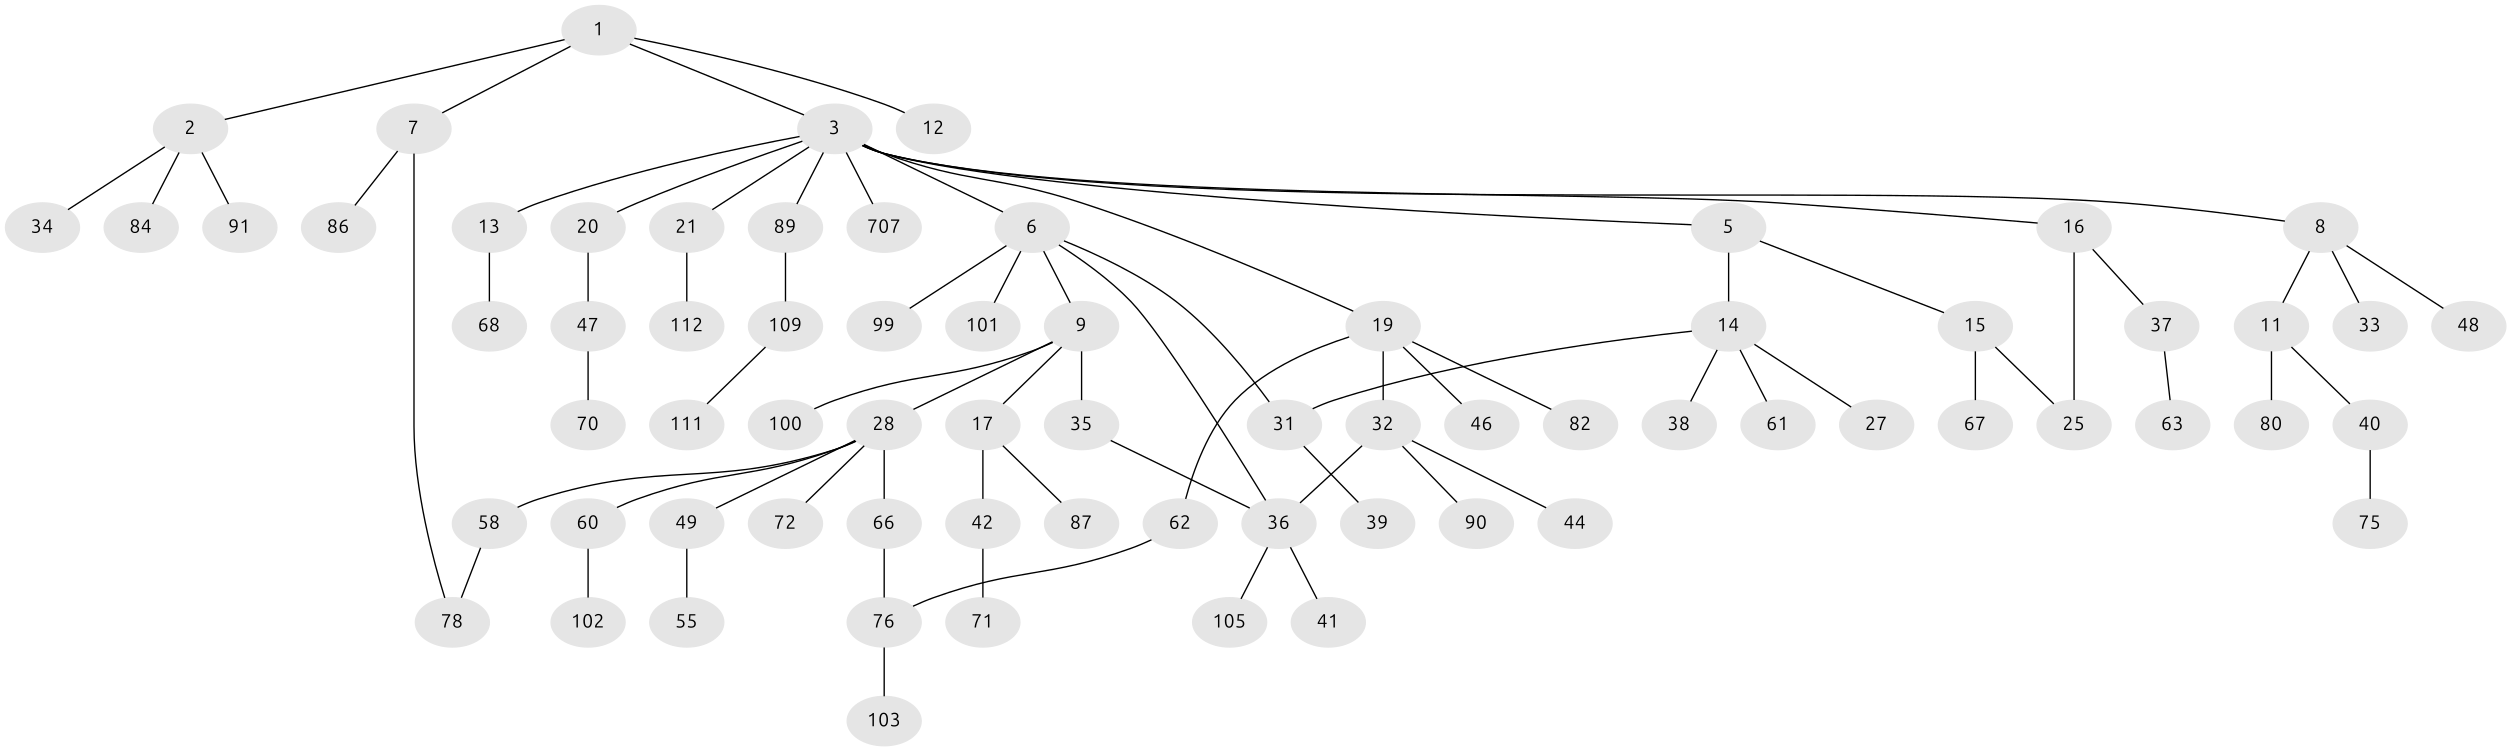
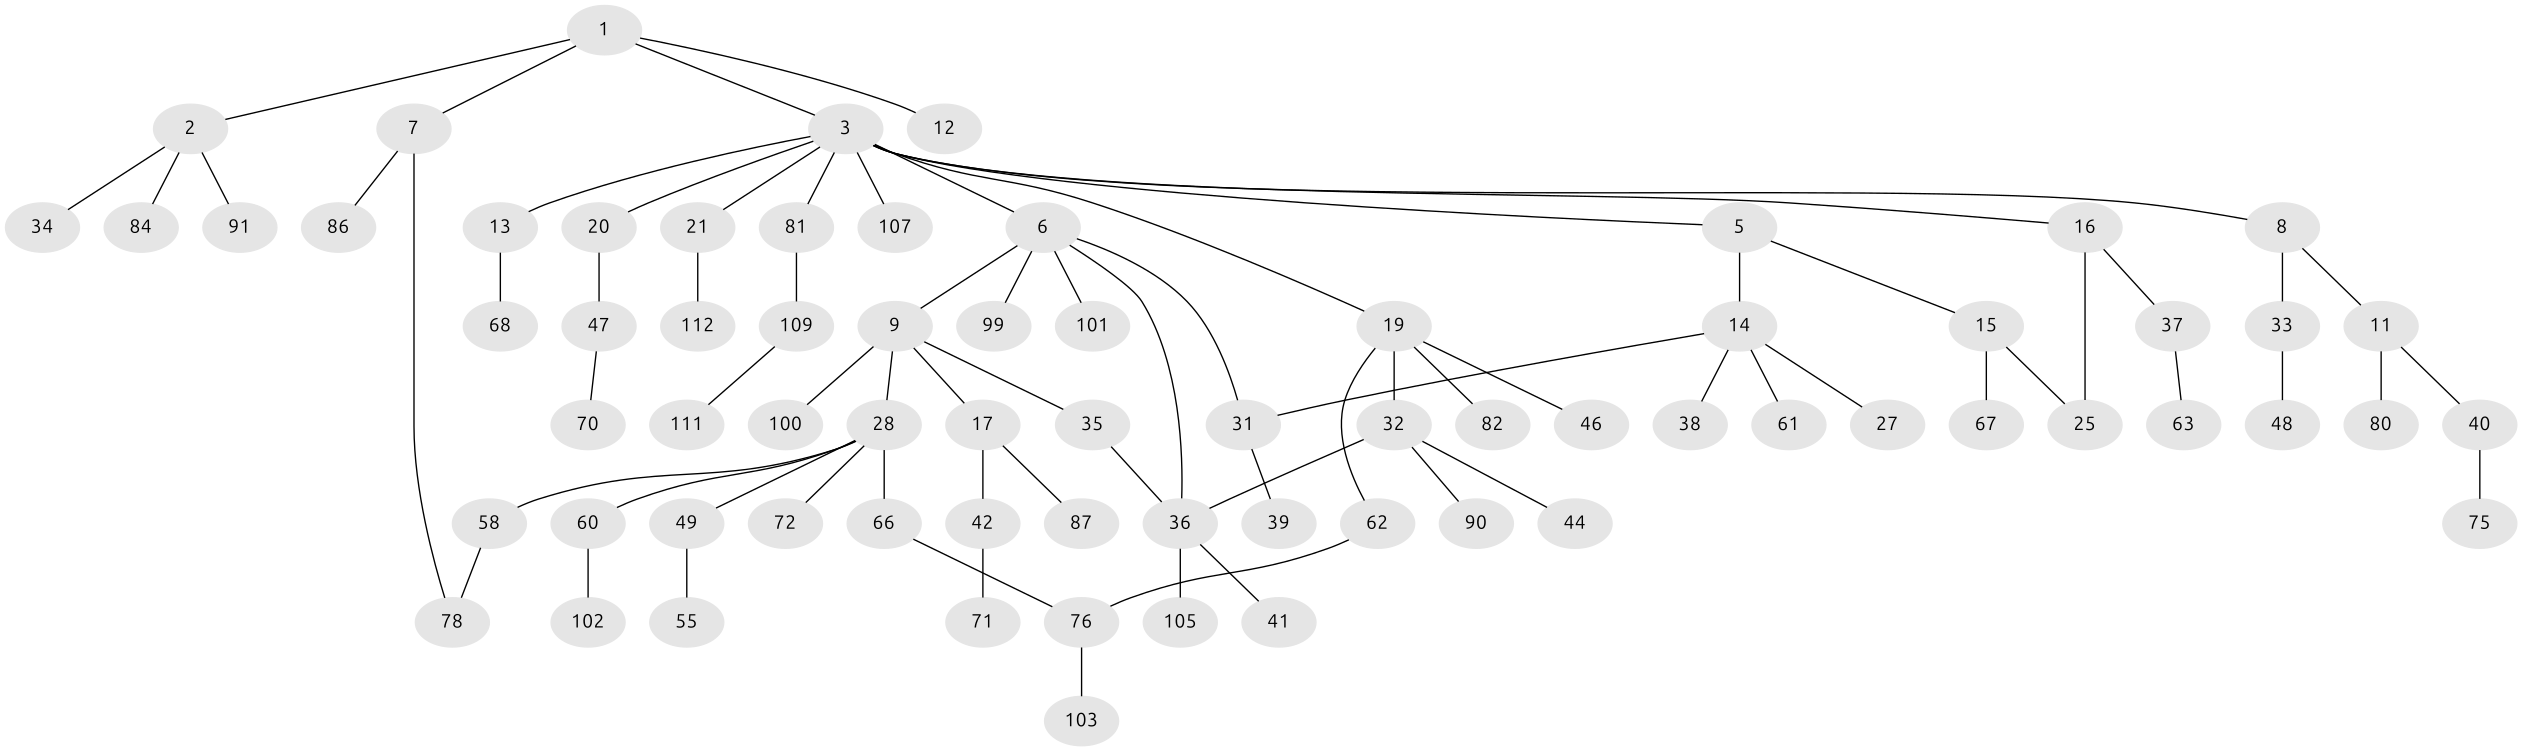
node "89": label "89" -> "81"
node "707": label "707" -> "107"
edge "8" -- "48": now "33" -- "48"
